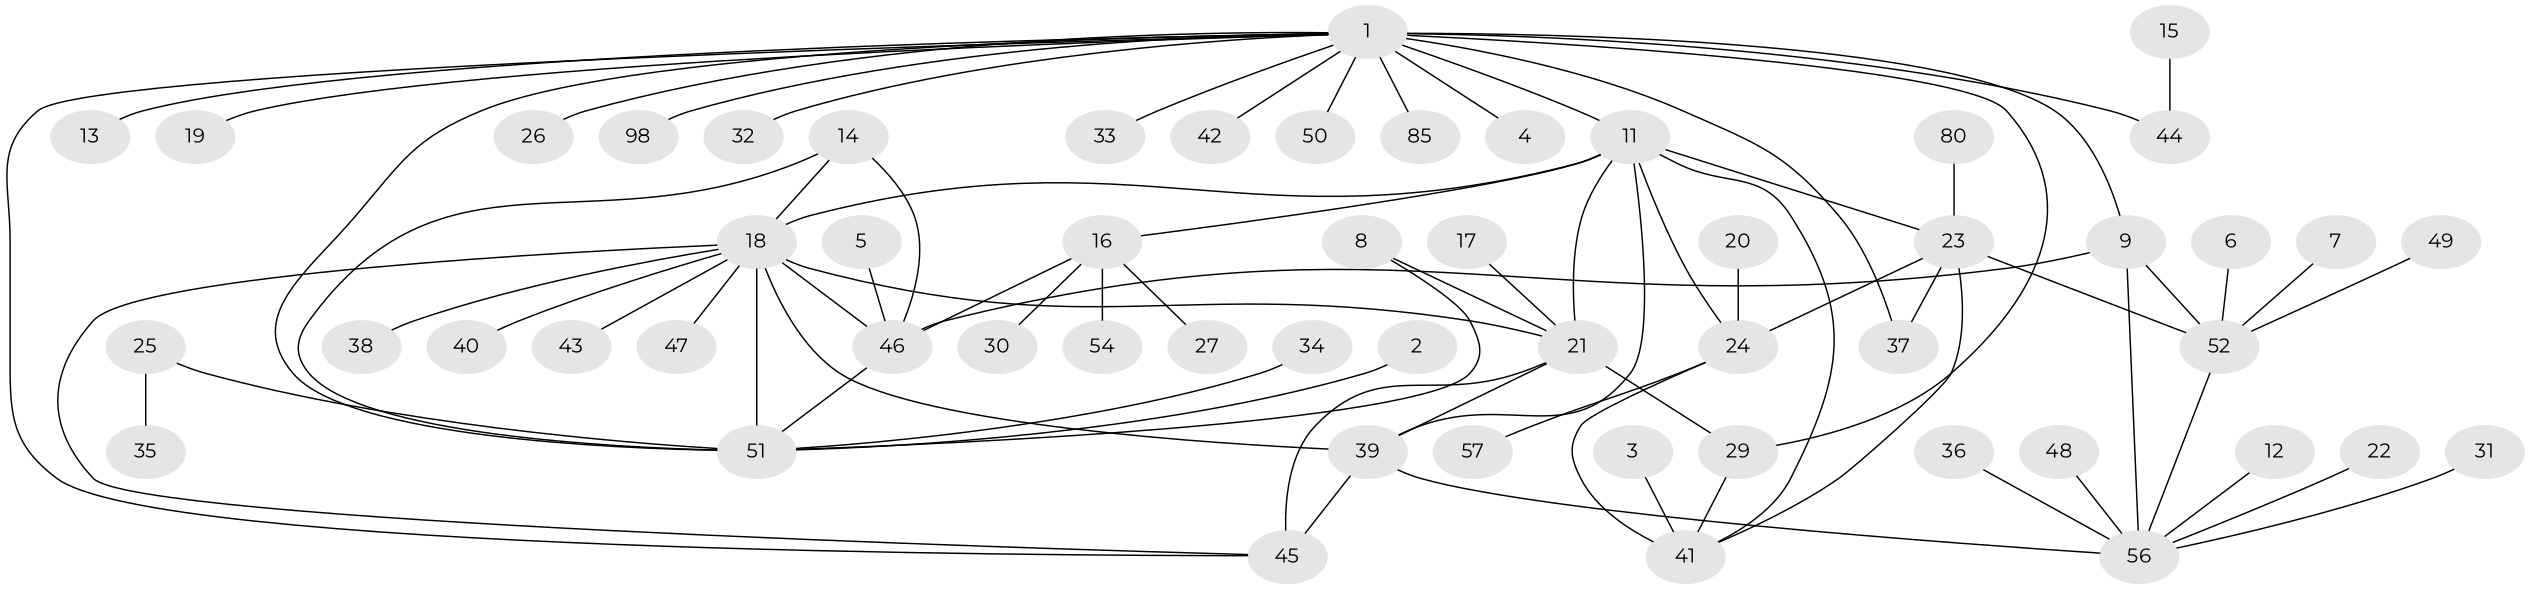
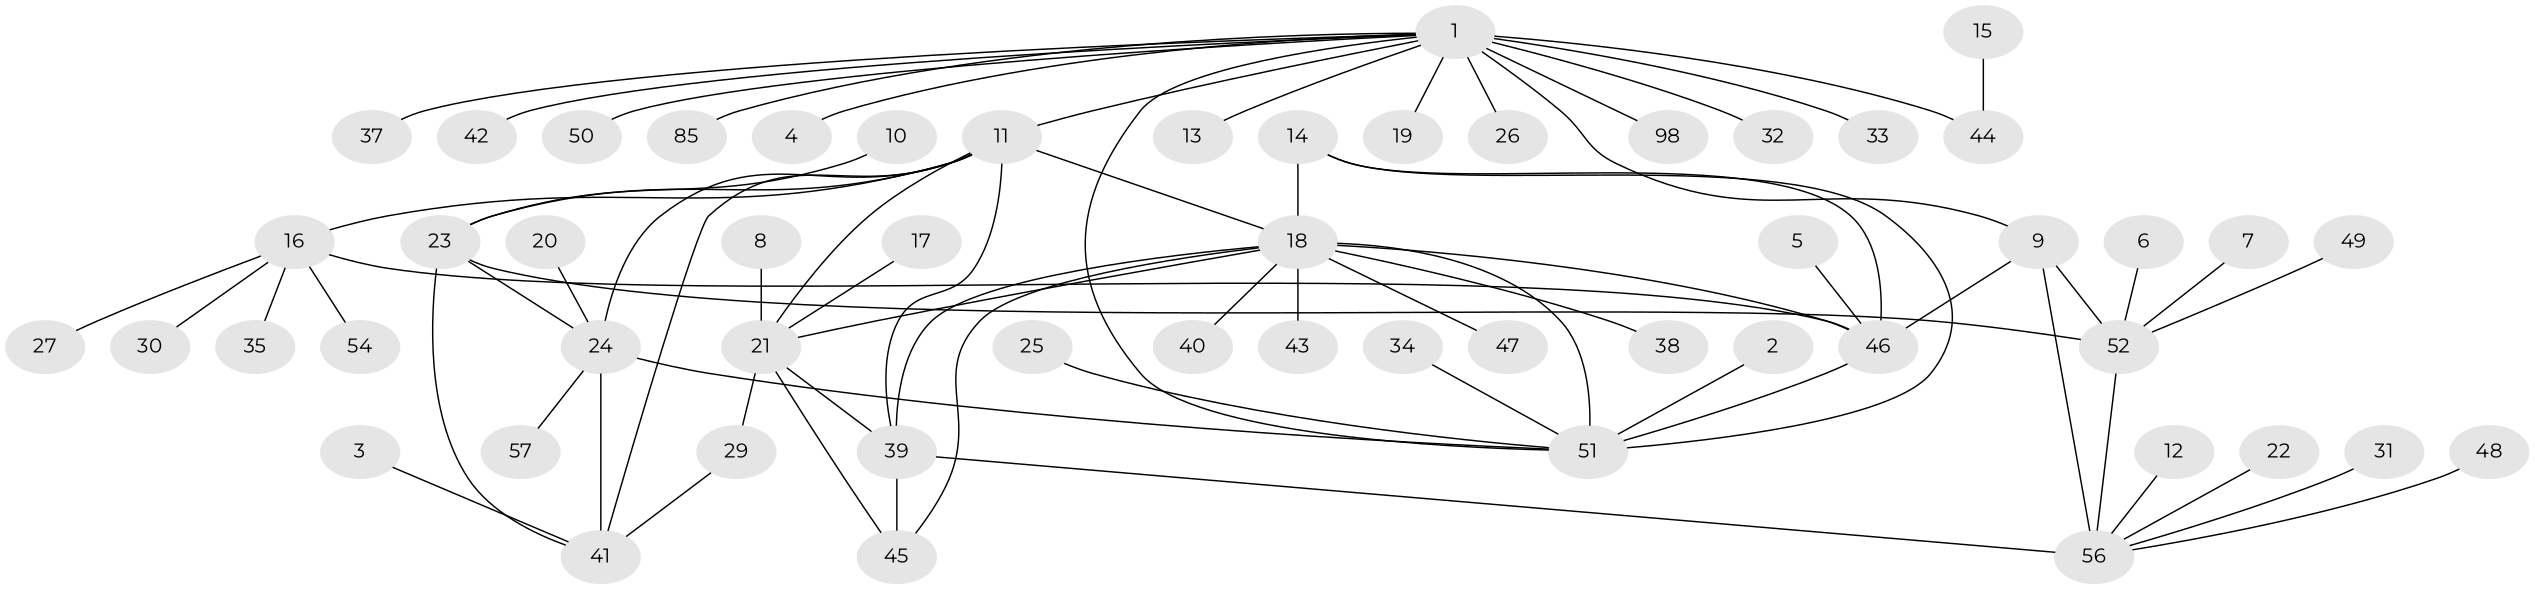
edge "1" -- "29": removed
node "80": label "80" -> "10"
edge "1" -- "45": removed
edge "23" -- "37": removed
edge "25" -- "35": now "16" -- "35"
edge "8" -- "51": now "24" -- "51"
node "36": removed
